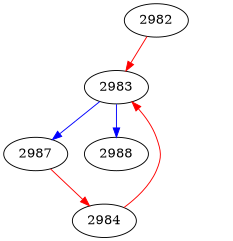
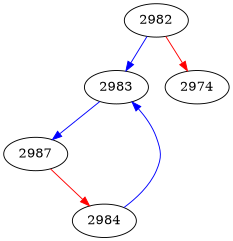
edge "2982" -> "2983": color red -> blue
node "2974": added
node "2988": removed
edge "2984" -> "2983": color red -> blue
